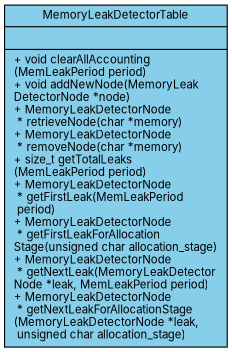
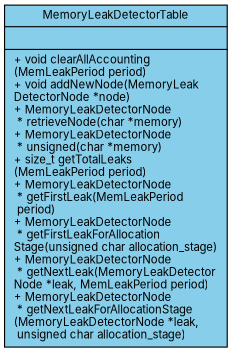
node "MemoryLeakDetectorTable": text "* removeNode(char *memory)" -> "* unsigned(char *memory)"
